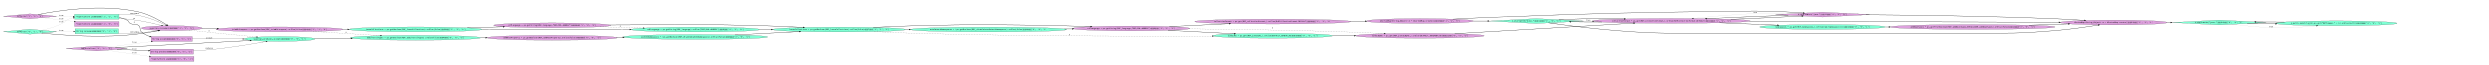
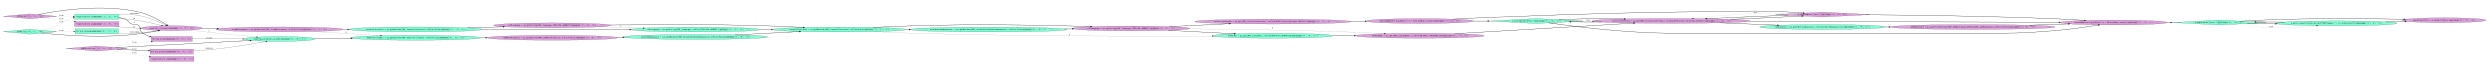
node "jenaProperties = m.unmodifiable()@@@17@@@['0', '0', '1']": added
edge "PropertyStore ps@@@2@@@['1', '0', '0']" -> "super(ps,consumes)@@@3@@@['1', '1', '0']": added, label "ps"
